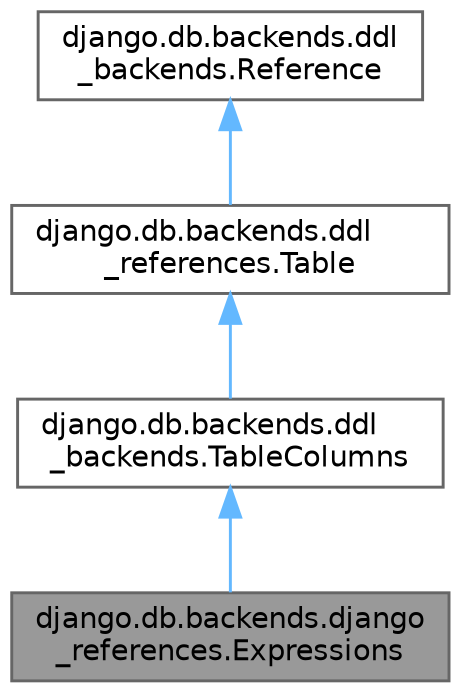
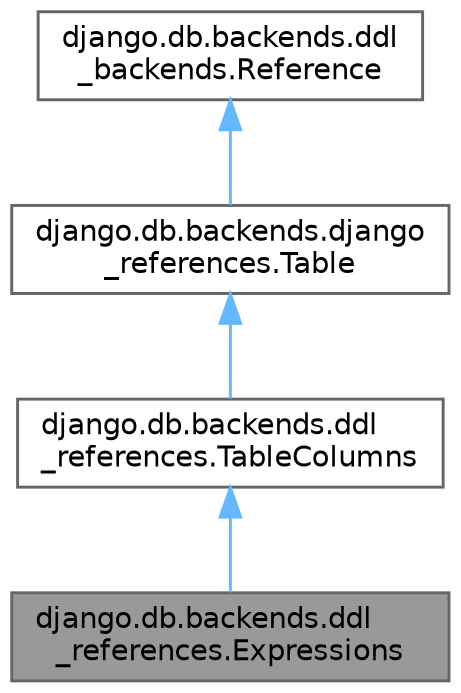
node "django.db.backends.ddl _references.Table": label "django.db.backends.ddl _references.Table" -> "django.db.backends.django _references.Table"
node "django.db.backends.ddl _backends.TableColumns": label "django.db.backends.ddl _backends.TableColumns" -> "django.db.backends.ddl _references.TableColumns"
node "django.db.backends.django _references.Expressions": label "django.db.backends.django _references.Expressions" -> "django.db.backends.ddl _references.Expressions"
